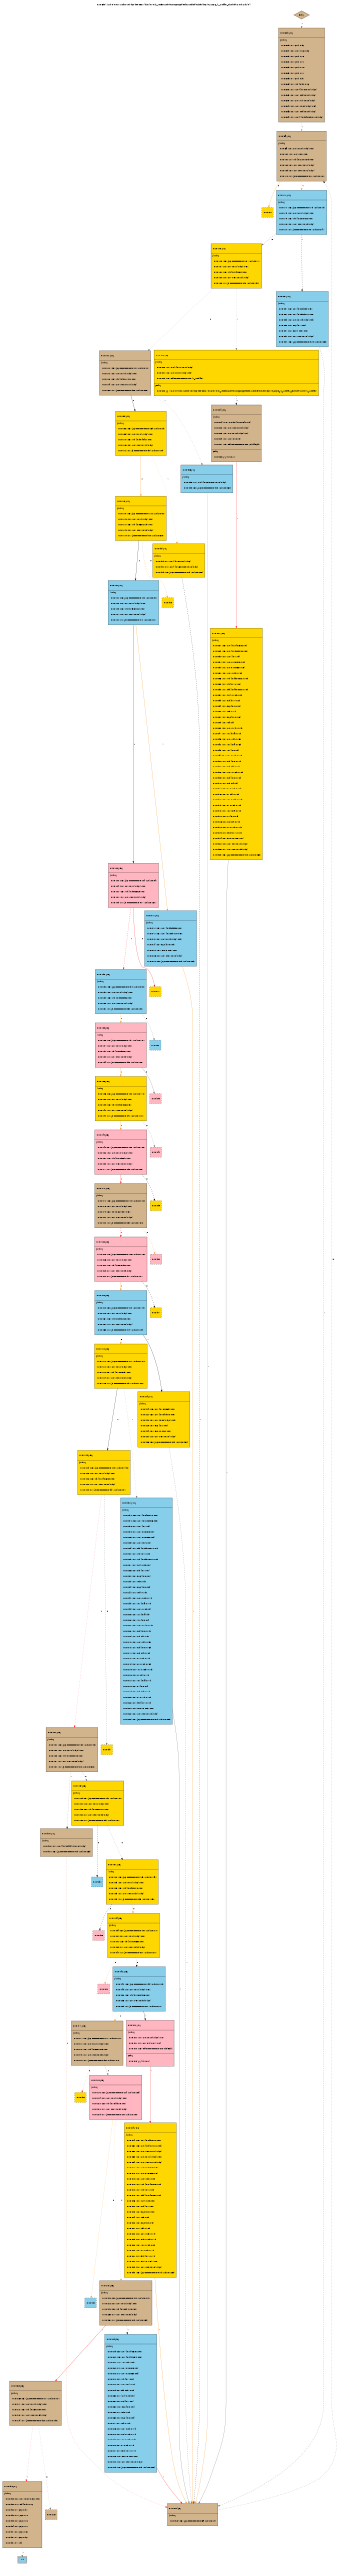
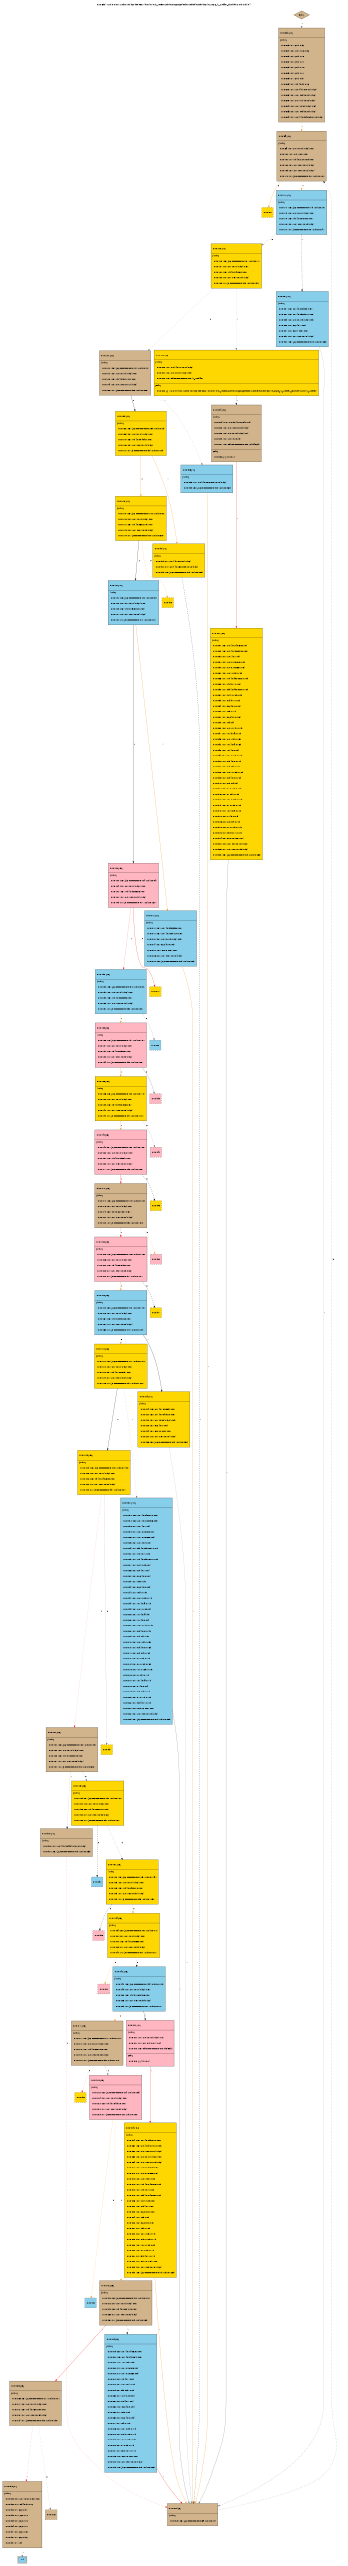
edge "0x401658 [22]" -> "0x401d6d [19]": style dotted -> solid
